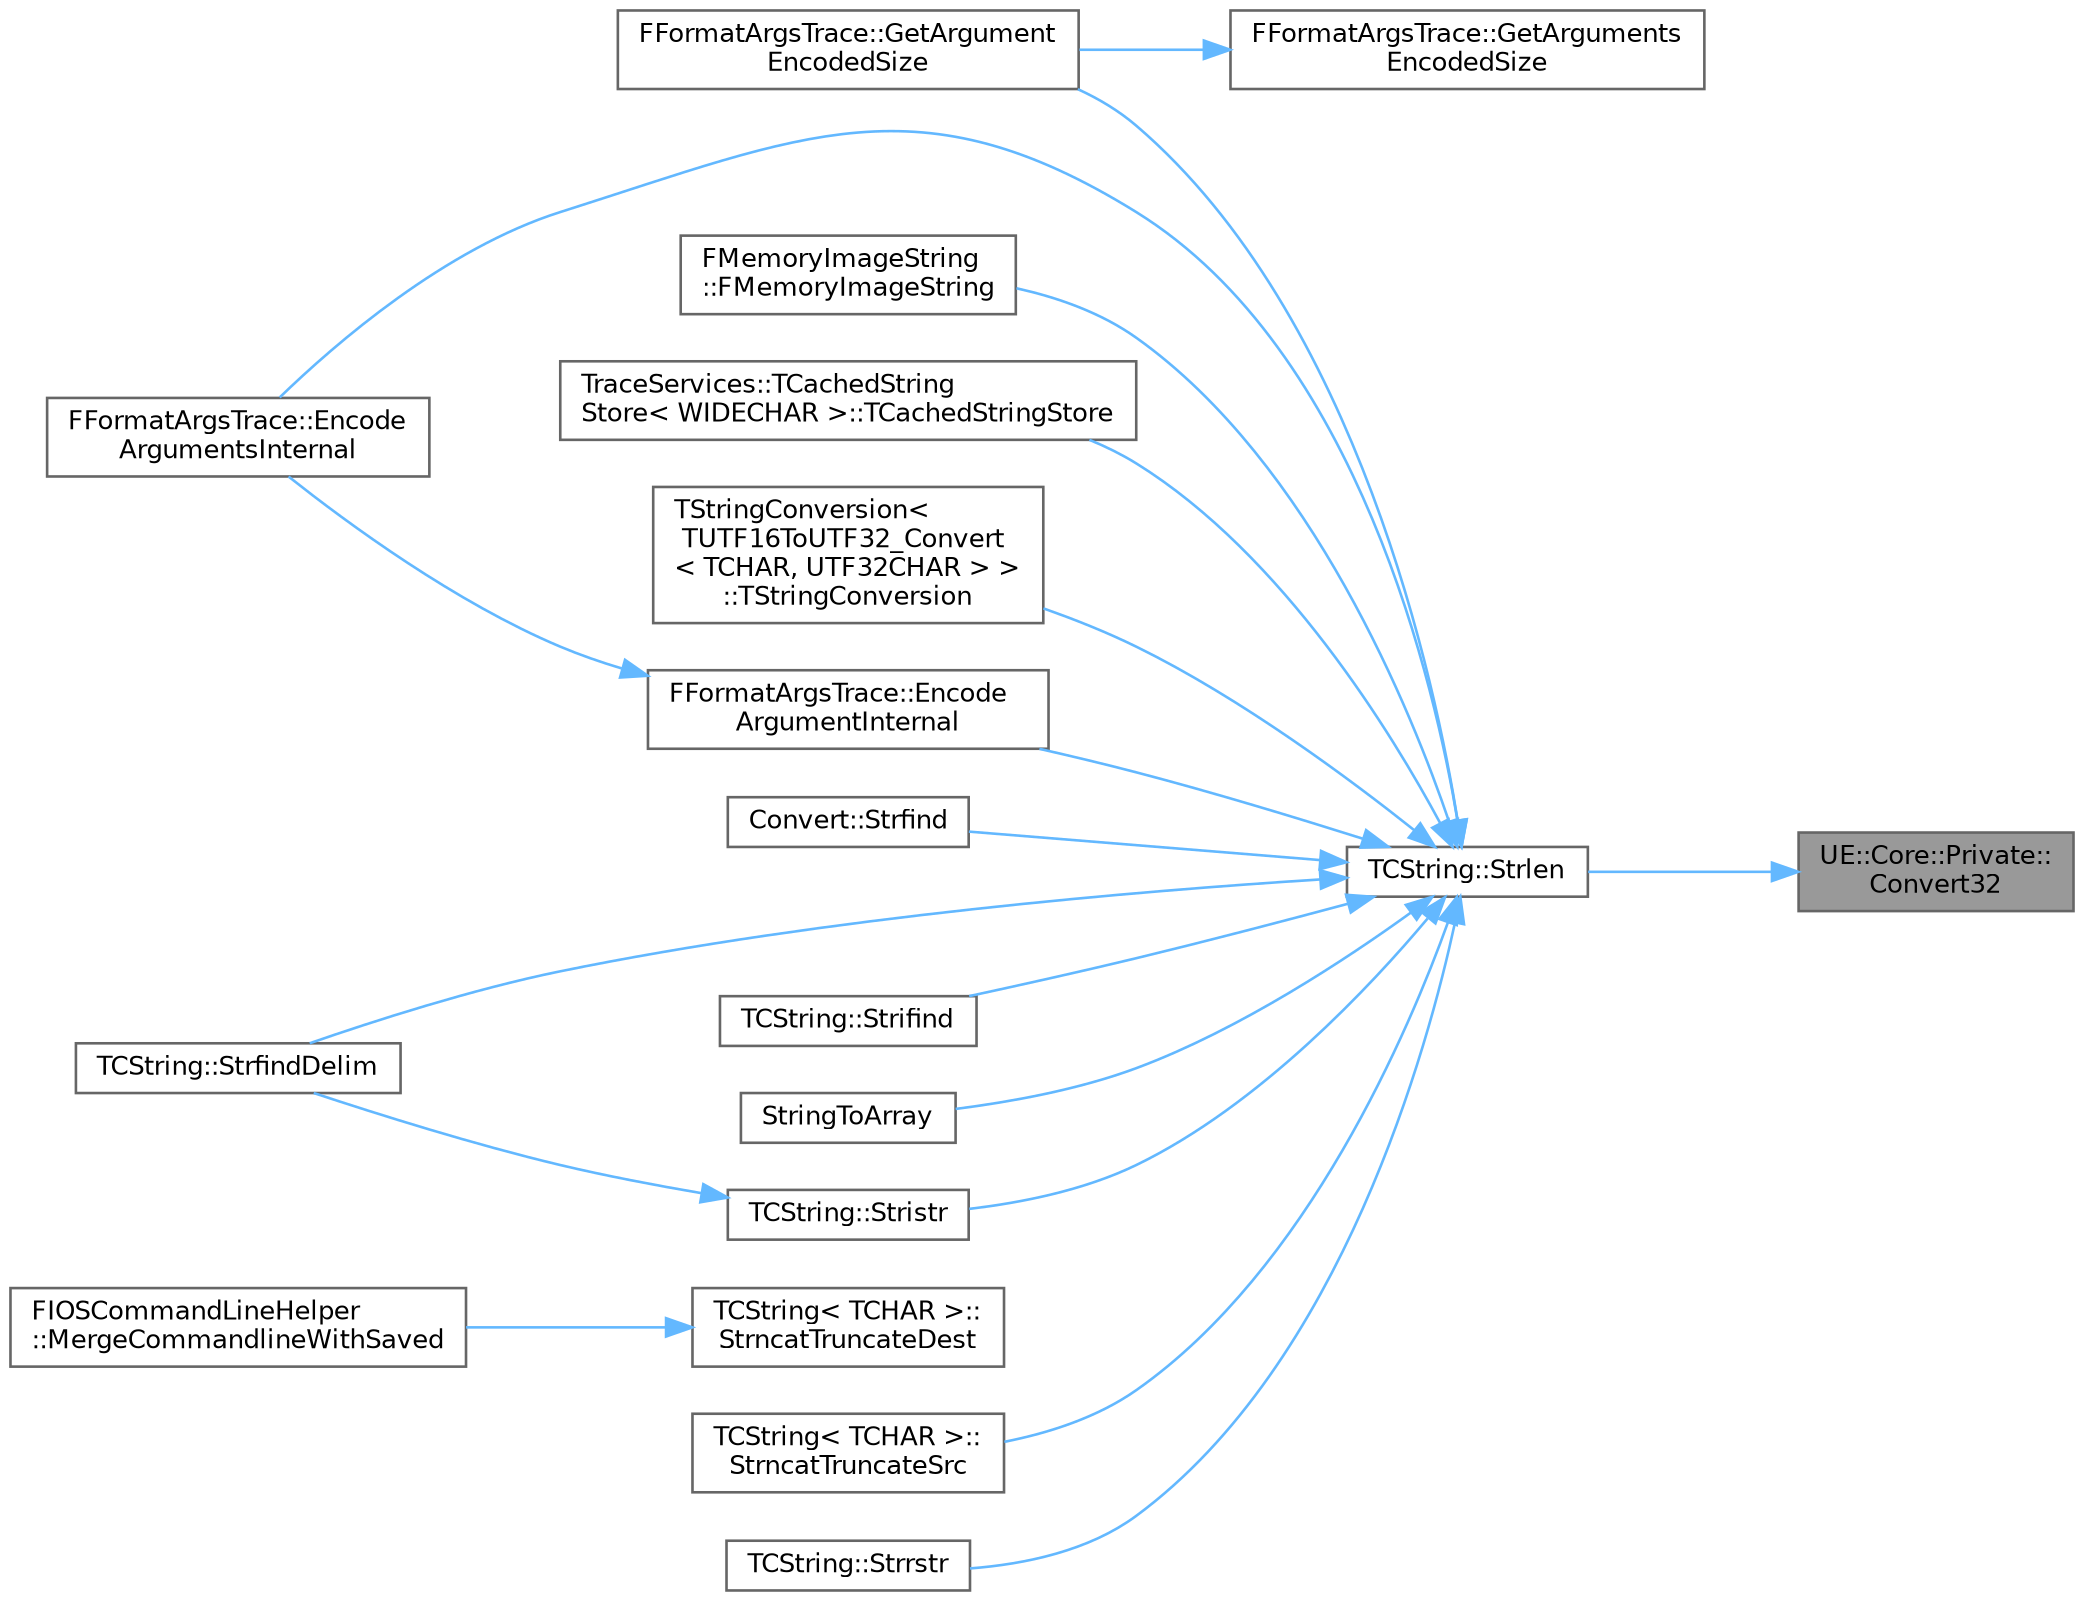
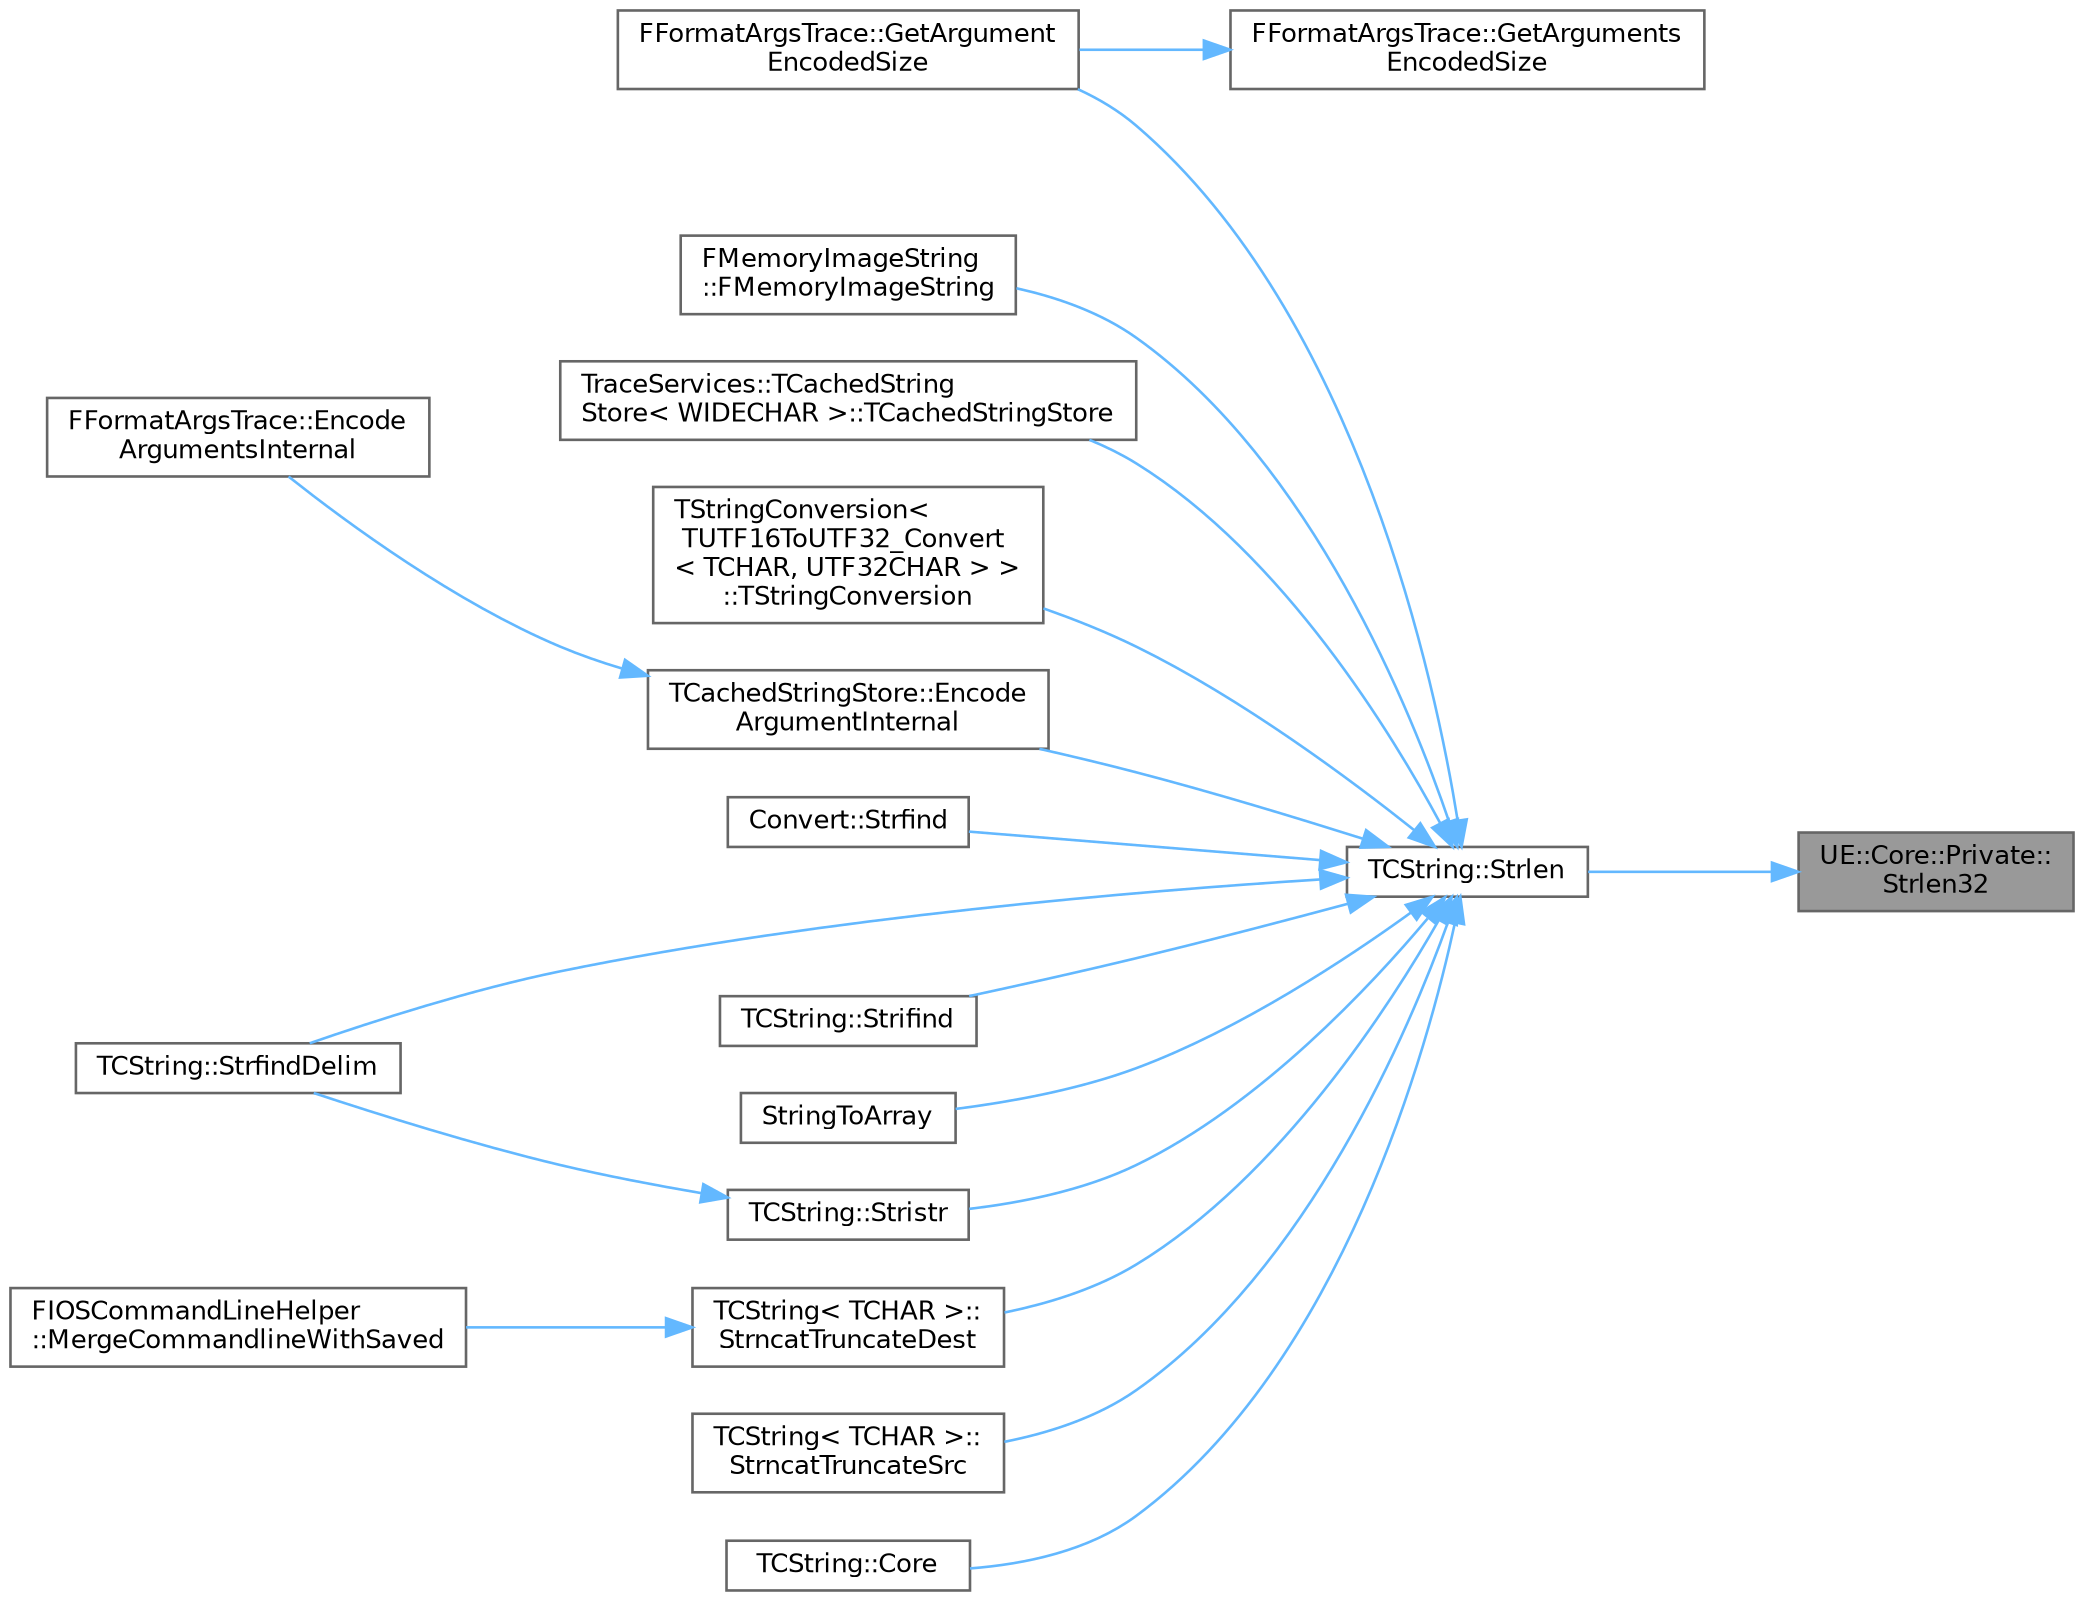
edge "FFormatArgsTrace::Encode ArgumentsInternal" -> "TCString::Strlen": now "TCString< TCHAR >:: StrncatTruncateDest" -> "TCString::Strlen"
node "FFormatArgsTrace::Encode ArgumentInternal": label "FFormatArgsTrace::Encode ArgumentInternal" -> "TCachedStringStore::Encode ArgumentInternal"
node "UE::Core::Private:: Convert32": label "UE::Core::Private:: Convert32" -> "UE::Core::Private:: Strlen32"
node "TCString::Strrstr": label "TCString::Strrstr" -> "TCString::Core"
